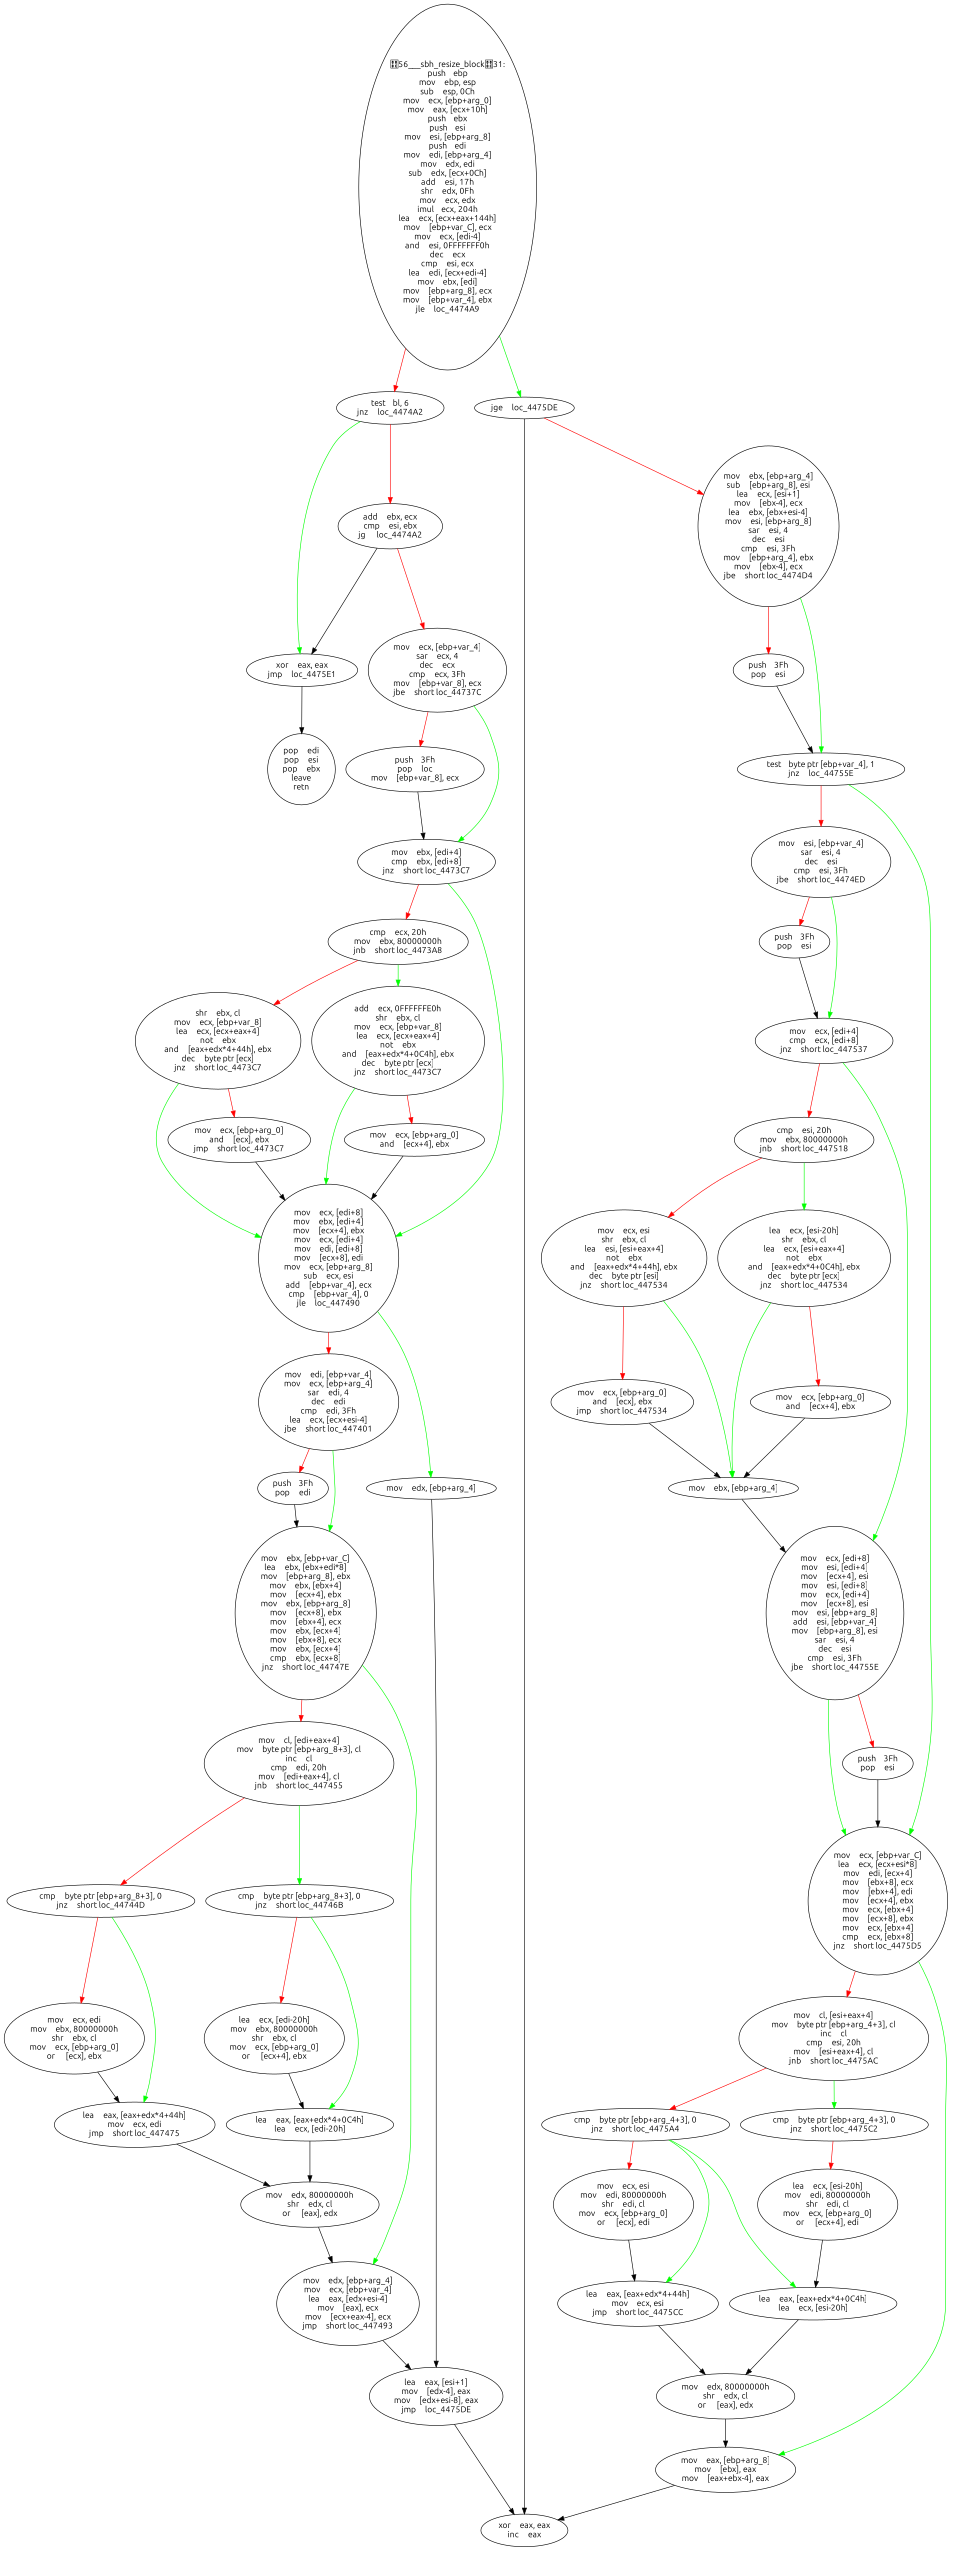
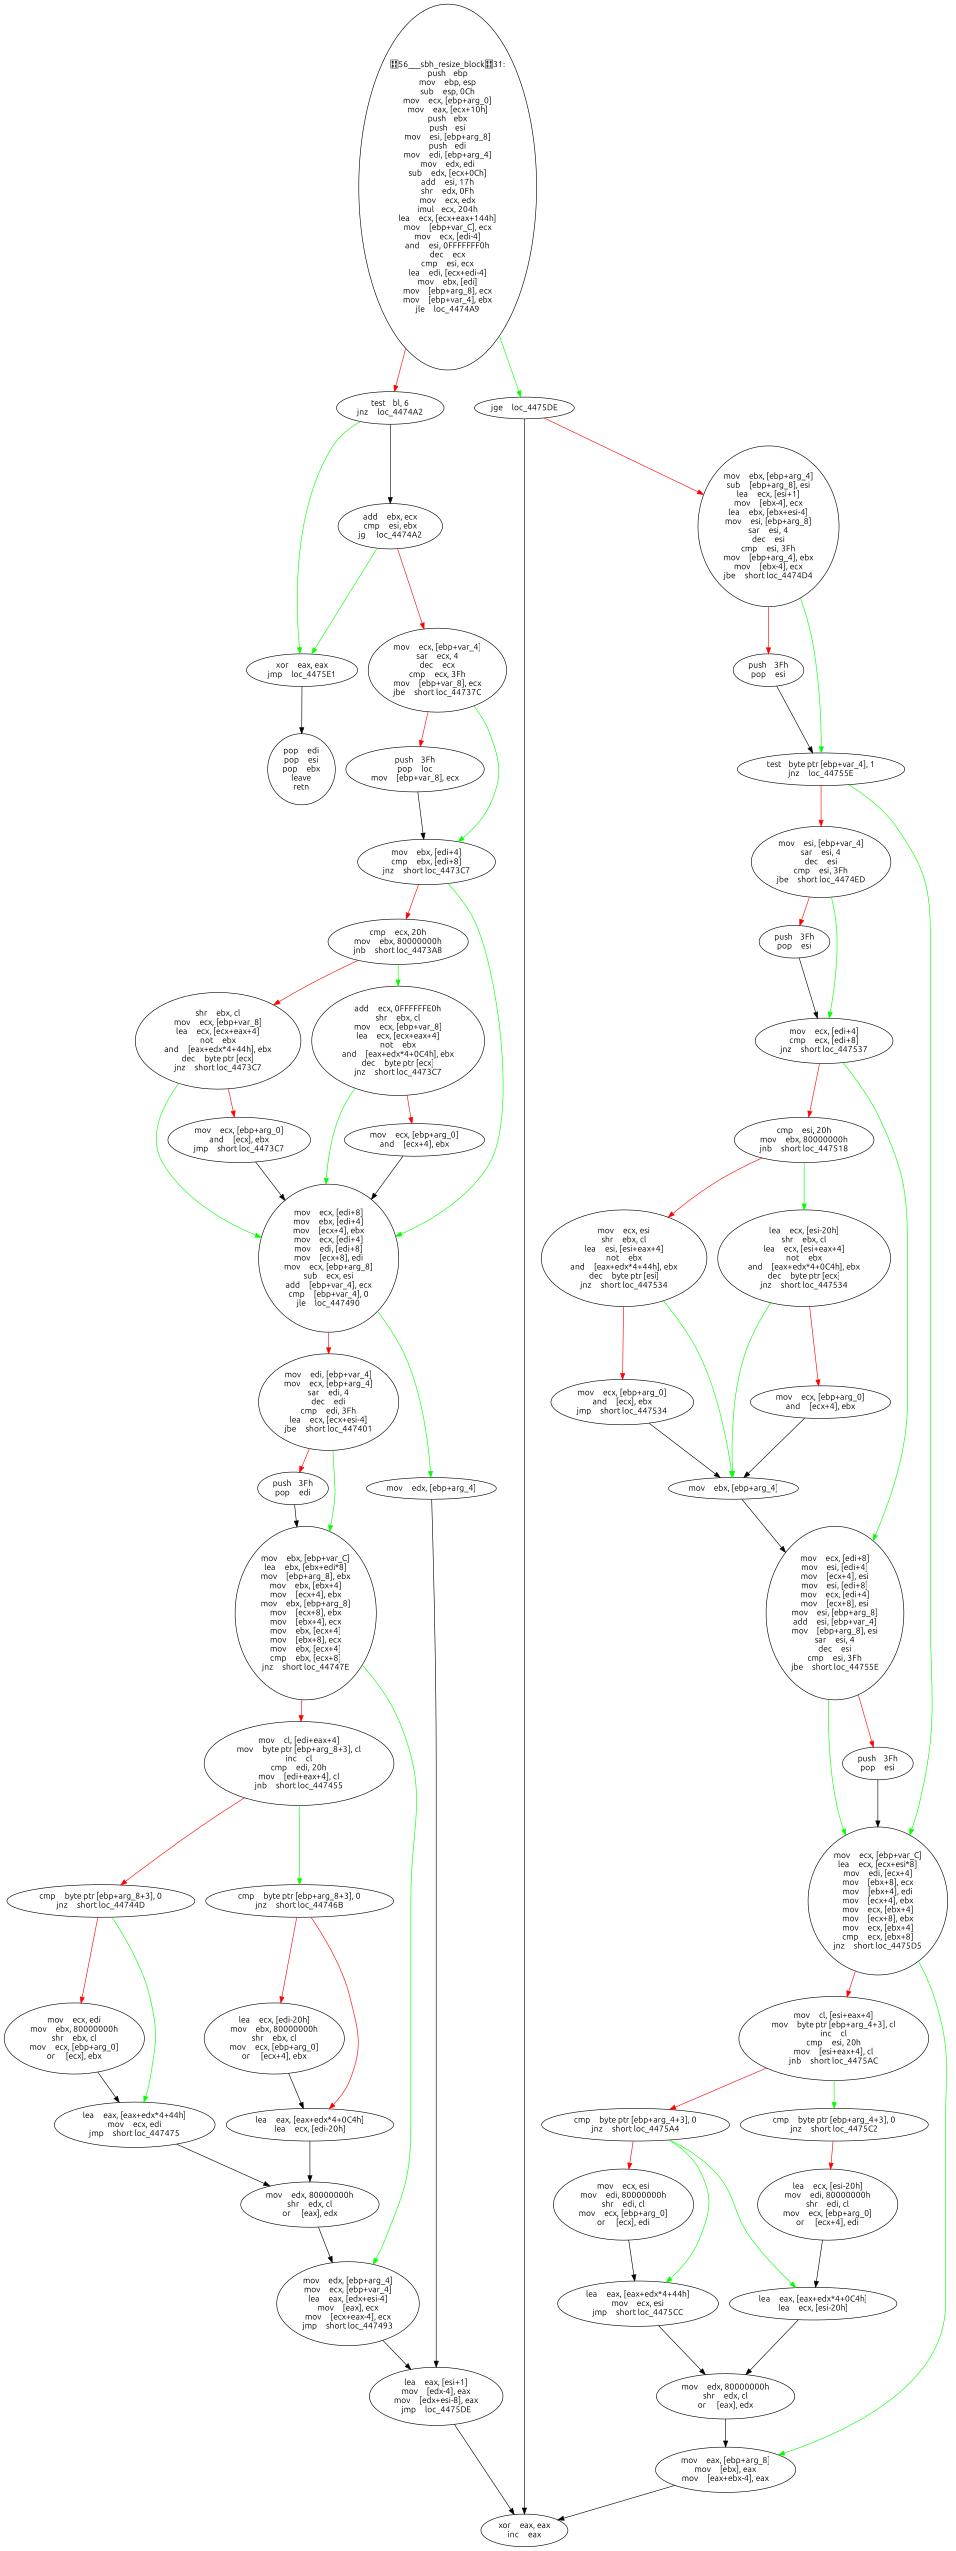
edge "test    bl, 6 jnz     loc_4474A2" -> "add     ebx, ecx cmp     esi, ebx jg      loc_4474A2": color red -> black
edge "add     ebx, ecx cmp     esi, ebx jg      loc_4474A2" -> "xor     eax, eax jmp     loc_4475E1": color black -> green
edge "cmp     byte ptr [ebp+arg_8+3], 0 jnz     short loc_44746B" -> "lea     eax, [eax+edx*4+0C4h] lea     ecx, [edi-20h]": color green -> red
